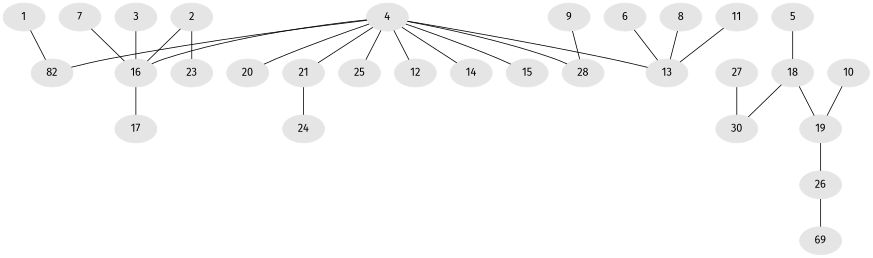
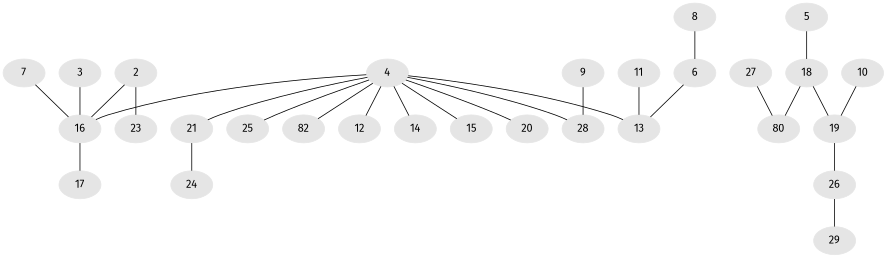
node "1": removed
edge "8" -- "13": now "8" -- "6"
node "30": label "30" -> "80"
node "69": label "69" -> "29"
